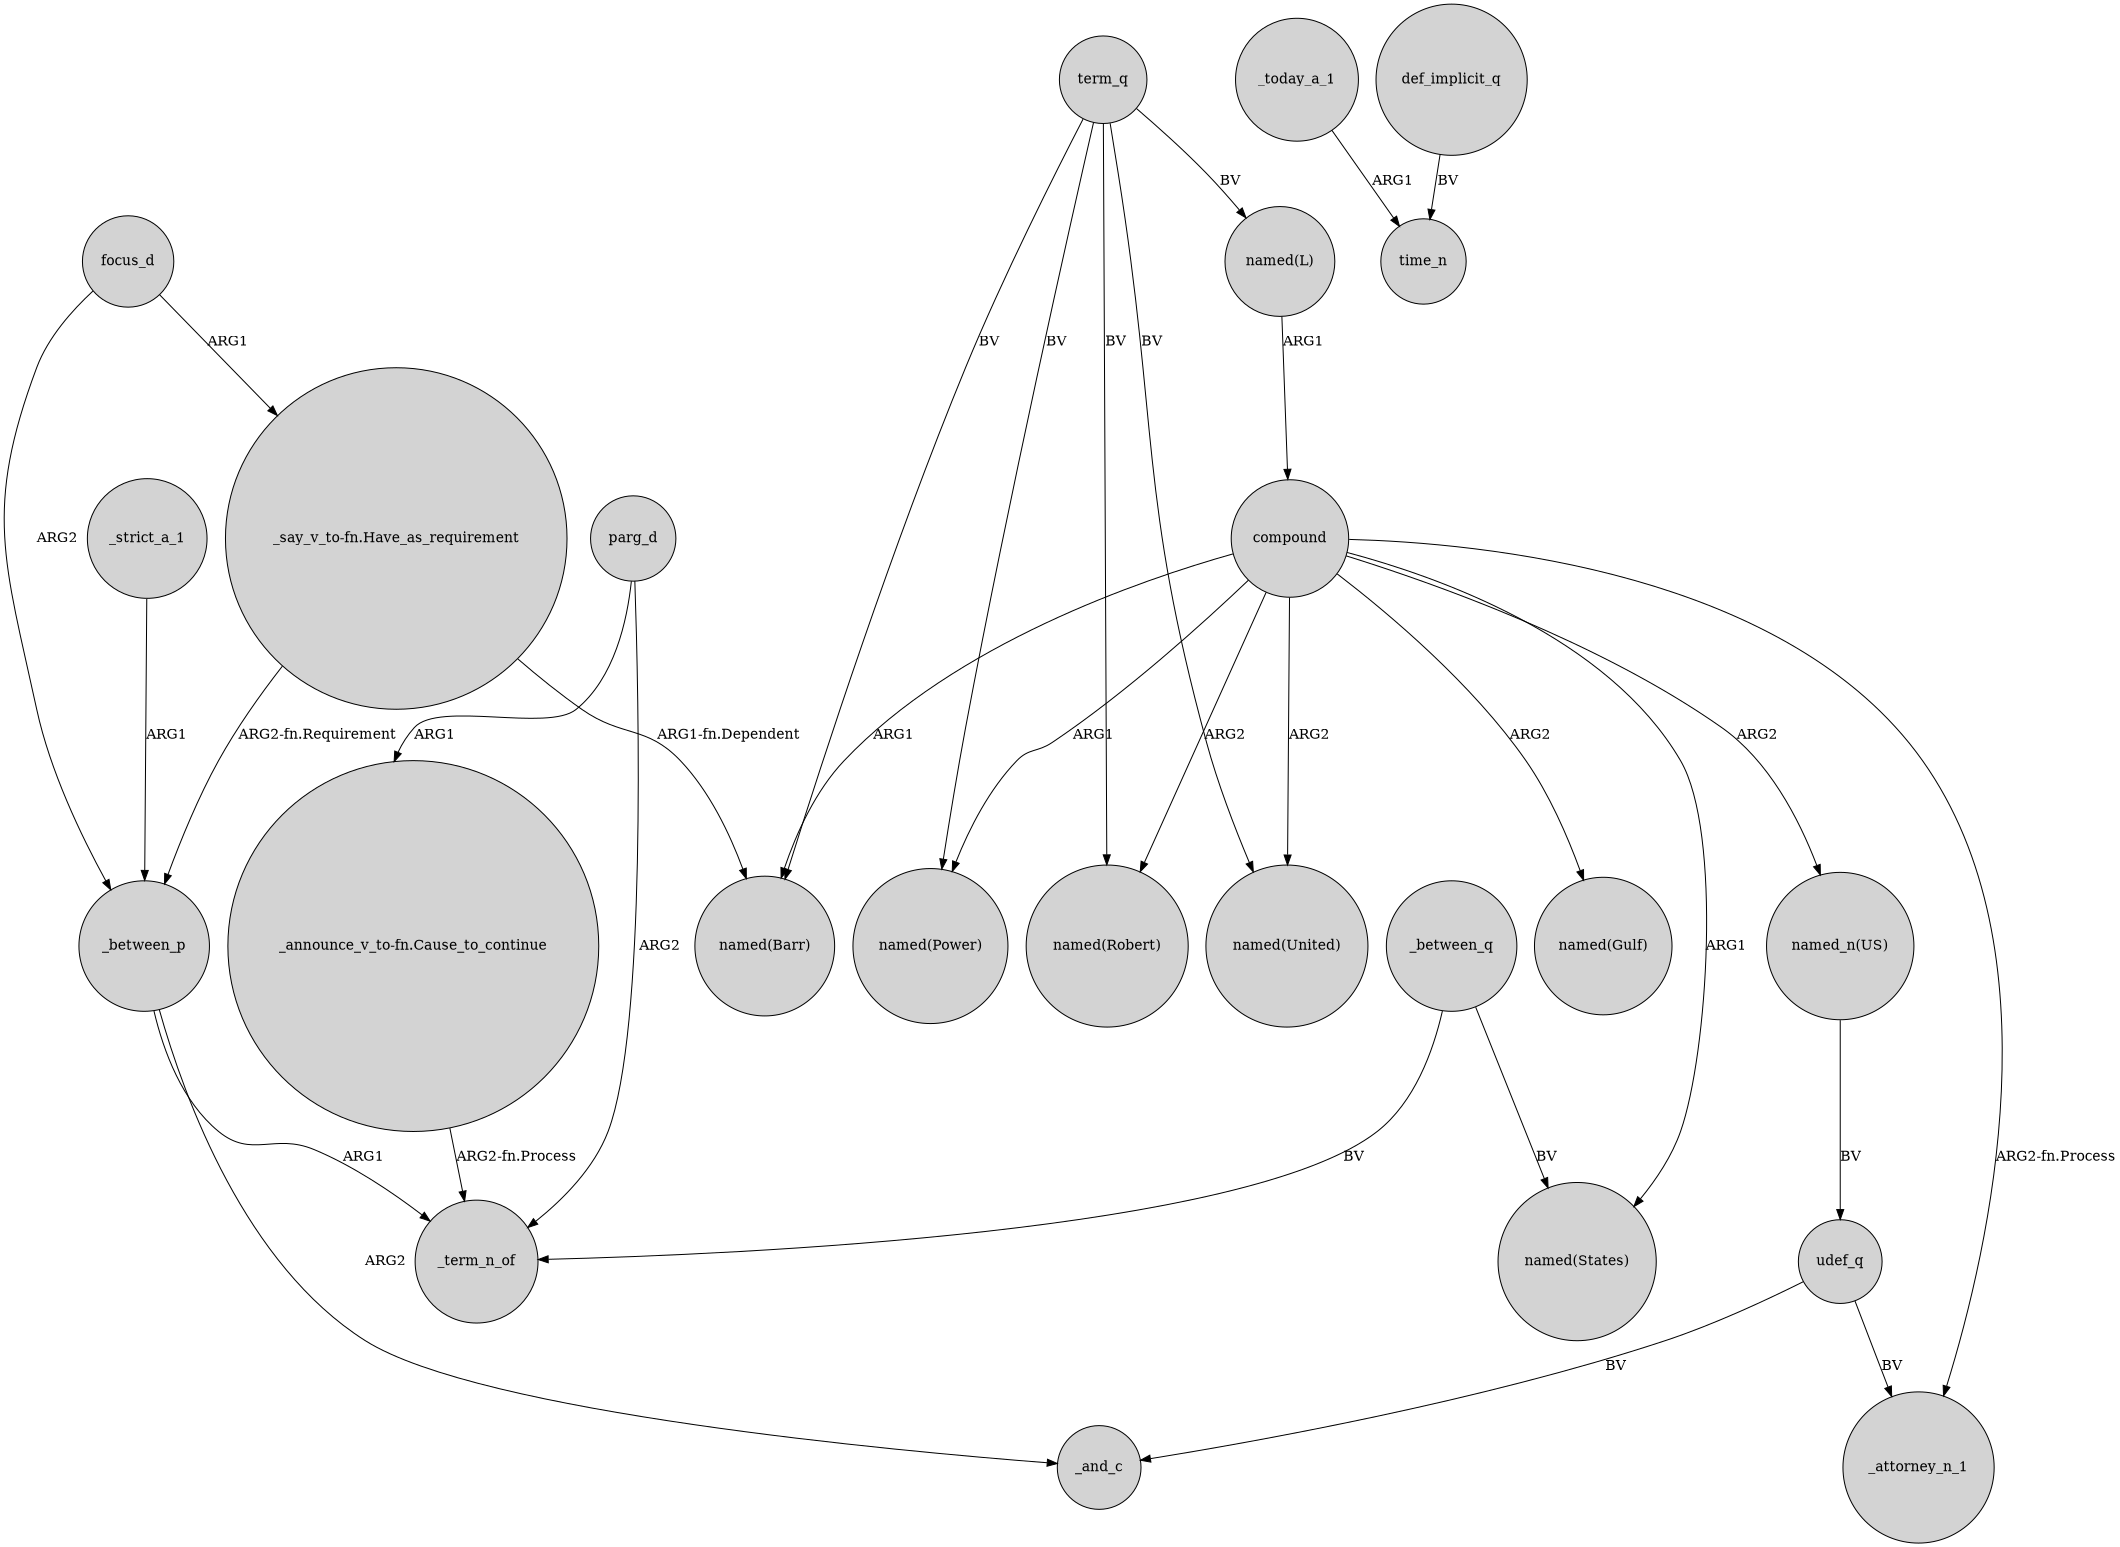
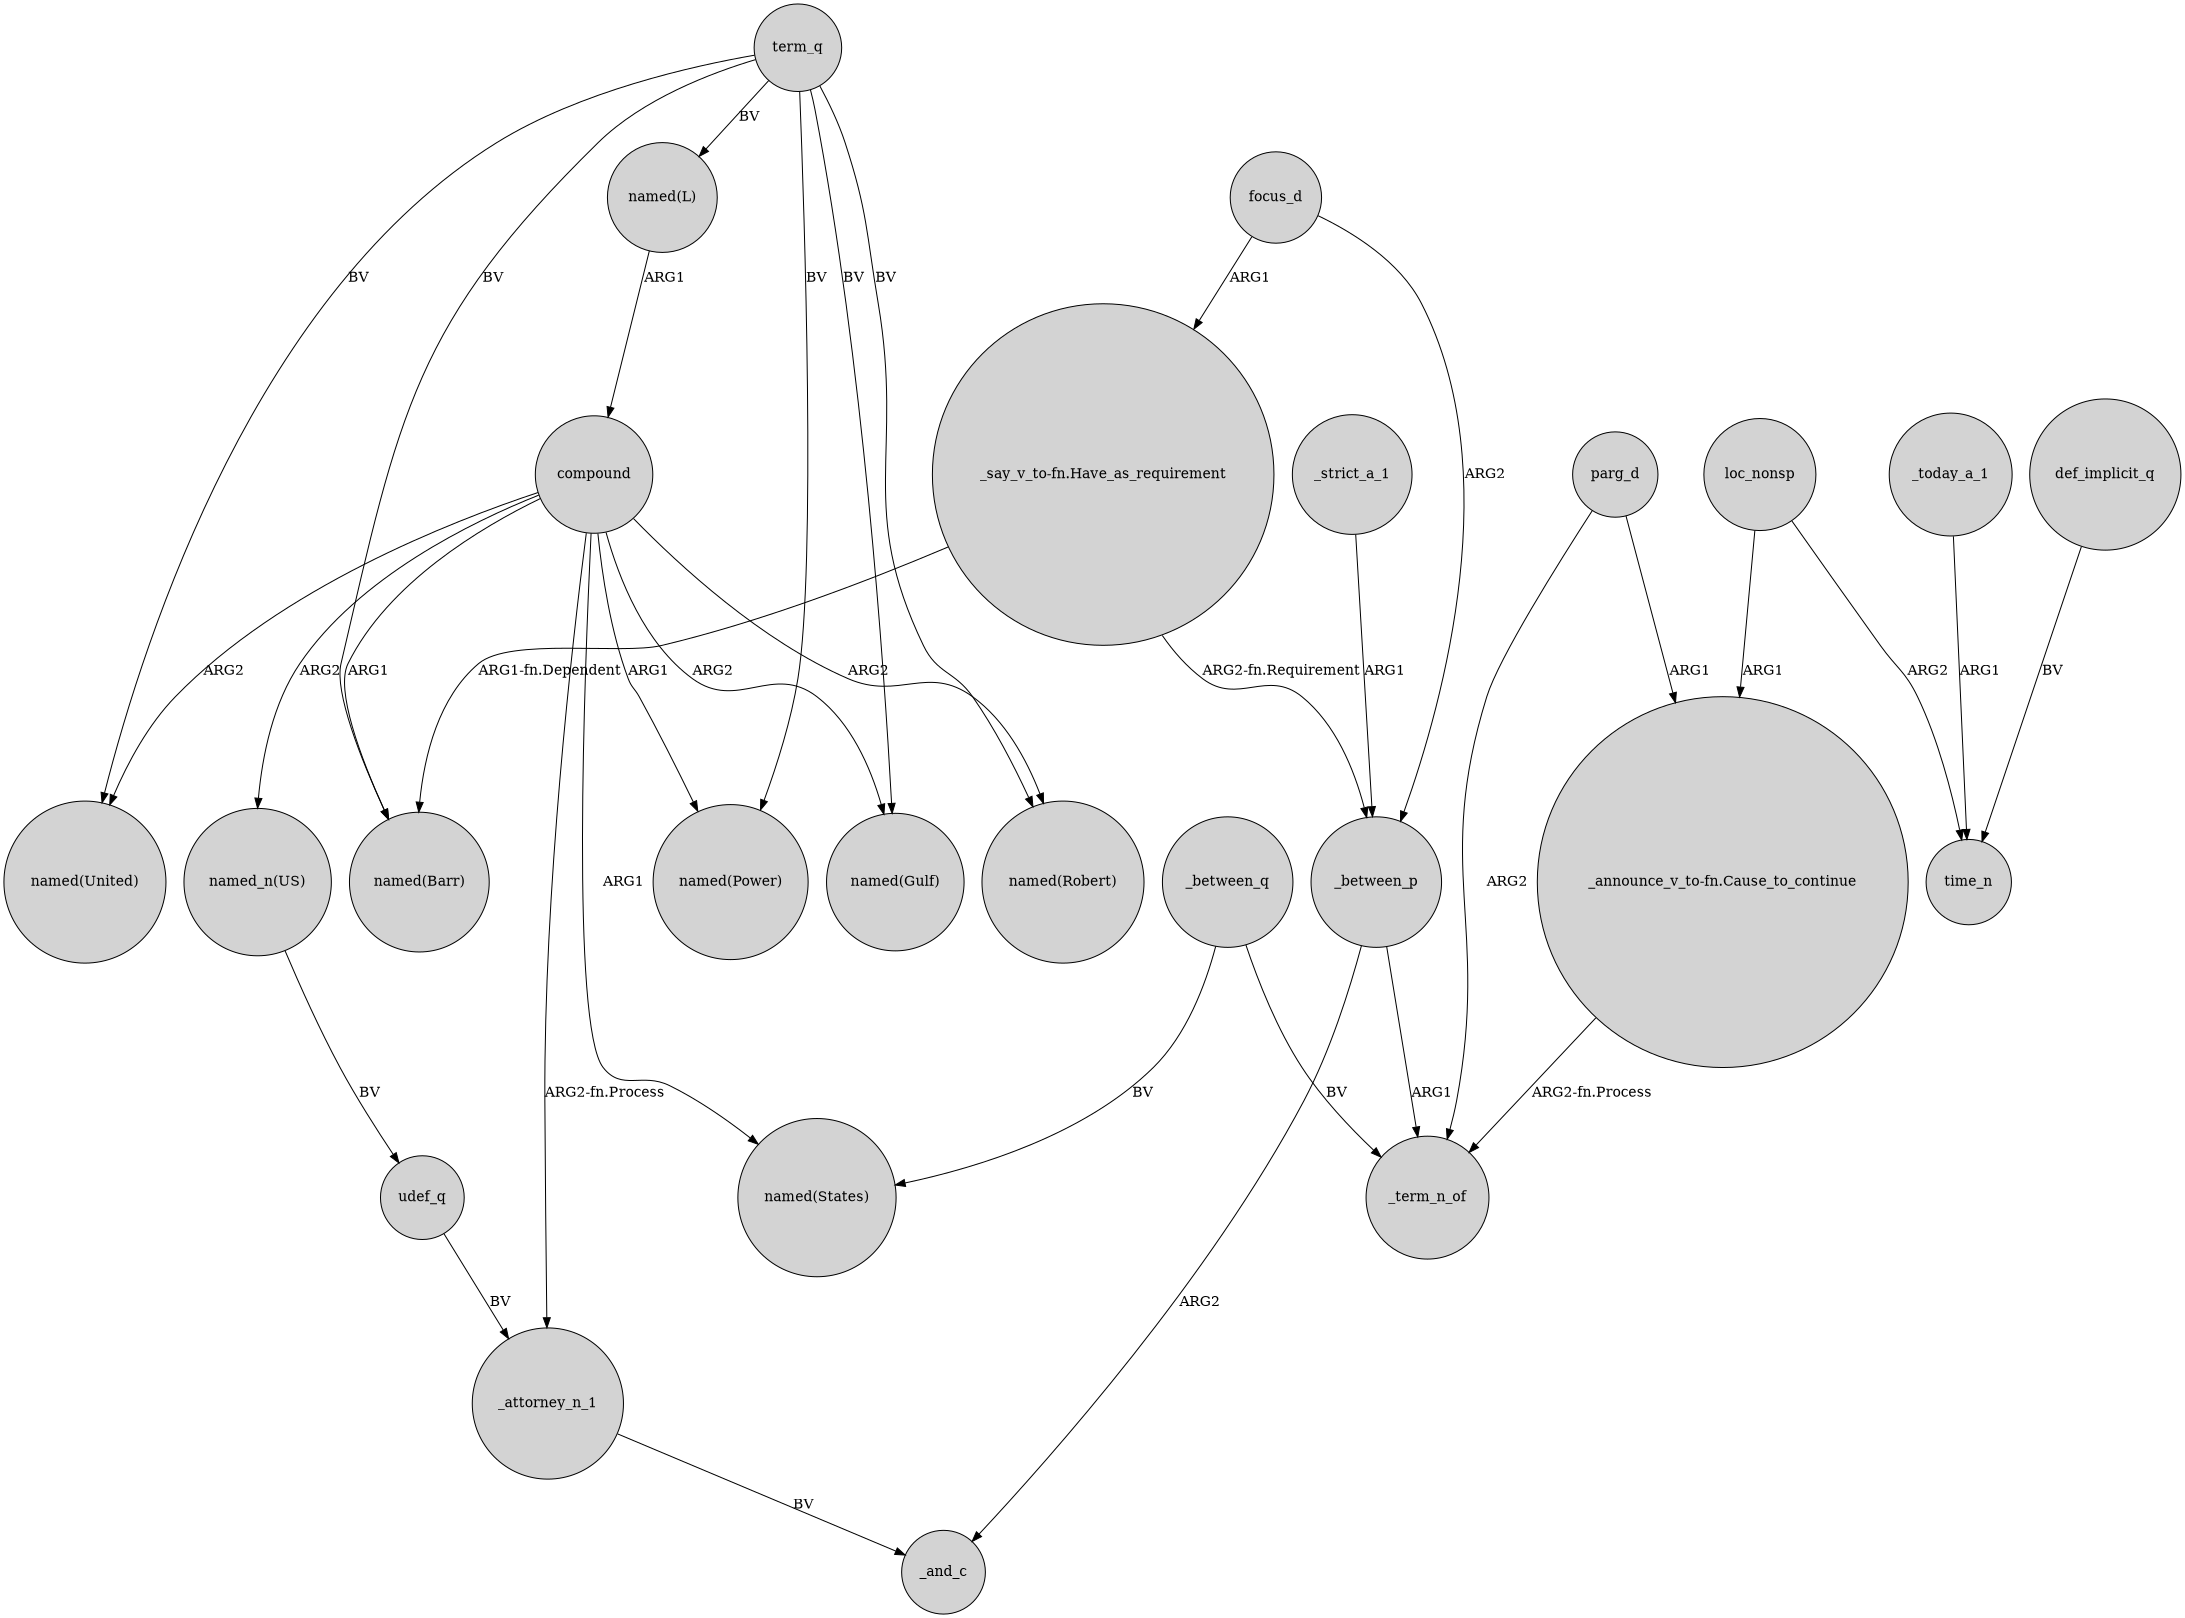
edge "term_q" -> "named(Gulf)": added, label "BV"
node "loc_nonsp": added
edge "udef_q" -> "_and_c": now "_attorney_n_1" -> "_and_c"
